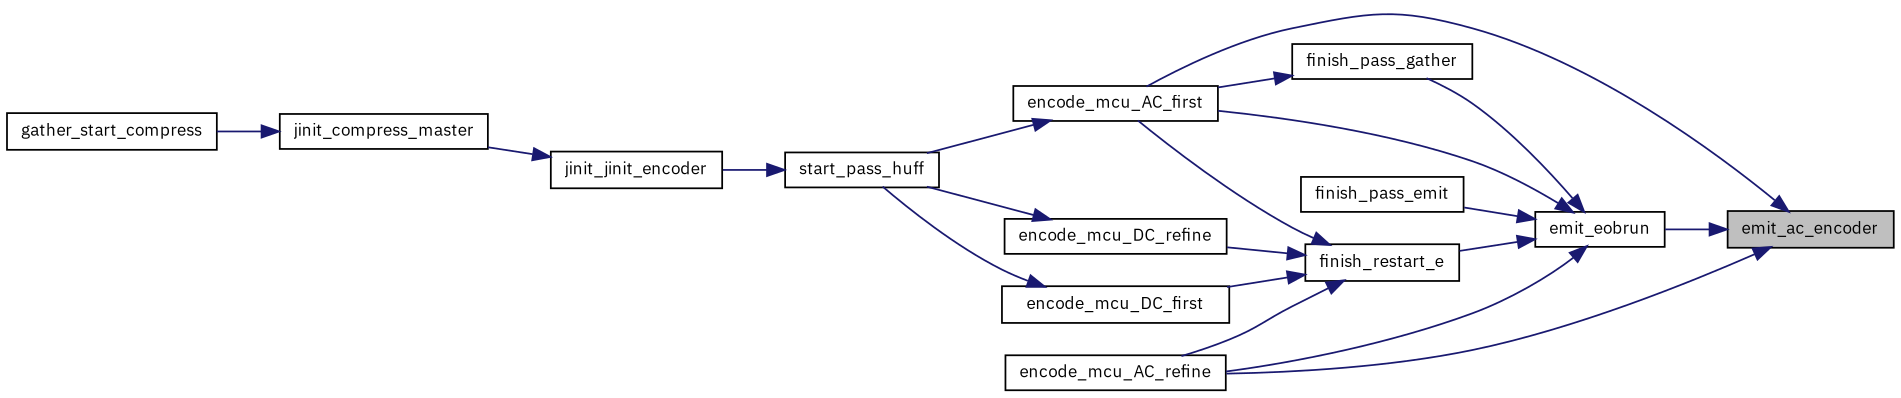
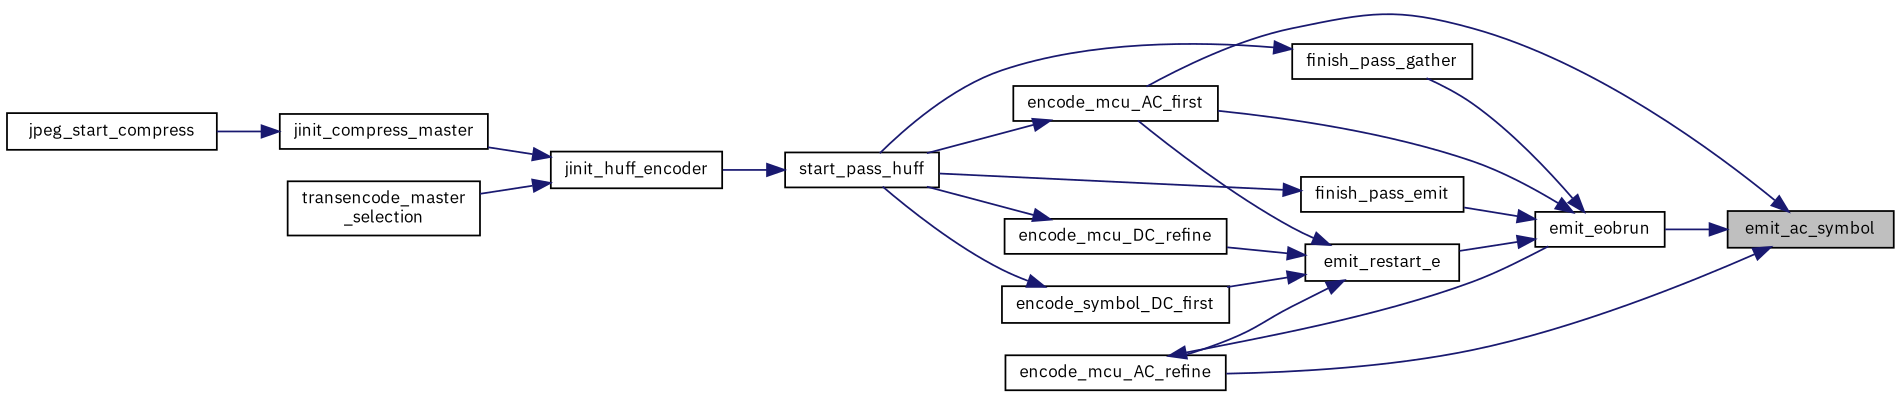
edge "encode_mcu_AC_first" -> "finish_pass_gather": now "start_pass_huff" -> "finish_pass_gather"
node "gather_start_compress": label "gather_start_compress" -> "jpeg_start_compress"
node "jinit_jinit_encoder": label "jinit_jinit_encoder" -> "jinit_huff_encoder"
edge "start_pass_huff" -> "finish_pass_emit": added
node "transencode_master _selection": added
node "emit_ac_encoder": label "emit_ac_encoder" -> "emit_ac_symbol"
node "finish_restart_e": label "finish_restart_e" -> "emit_restart_e"
node "encode_mcu_DC_first": label "encode_mcu_DC_first" -> "encode_symbol_DC_first"
edge "encode_mcu_AC_refine" -> "emit_eobrun": reversed
